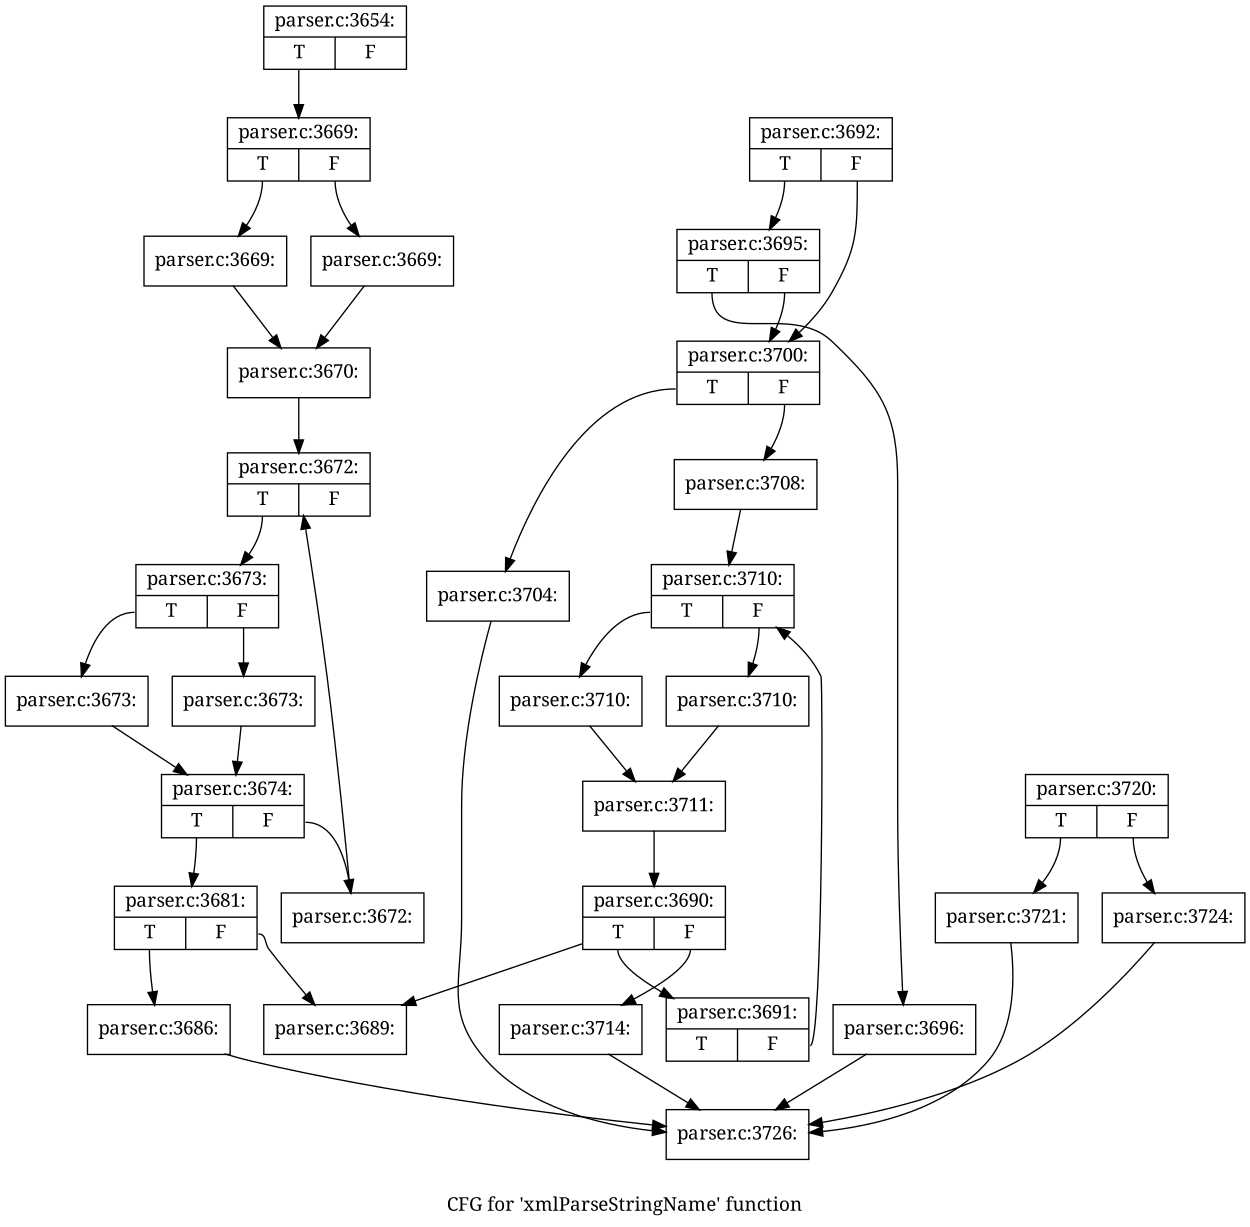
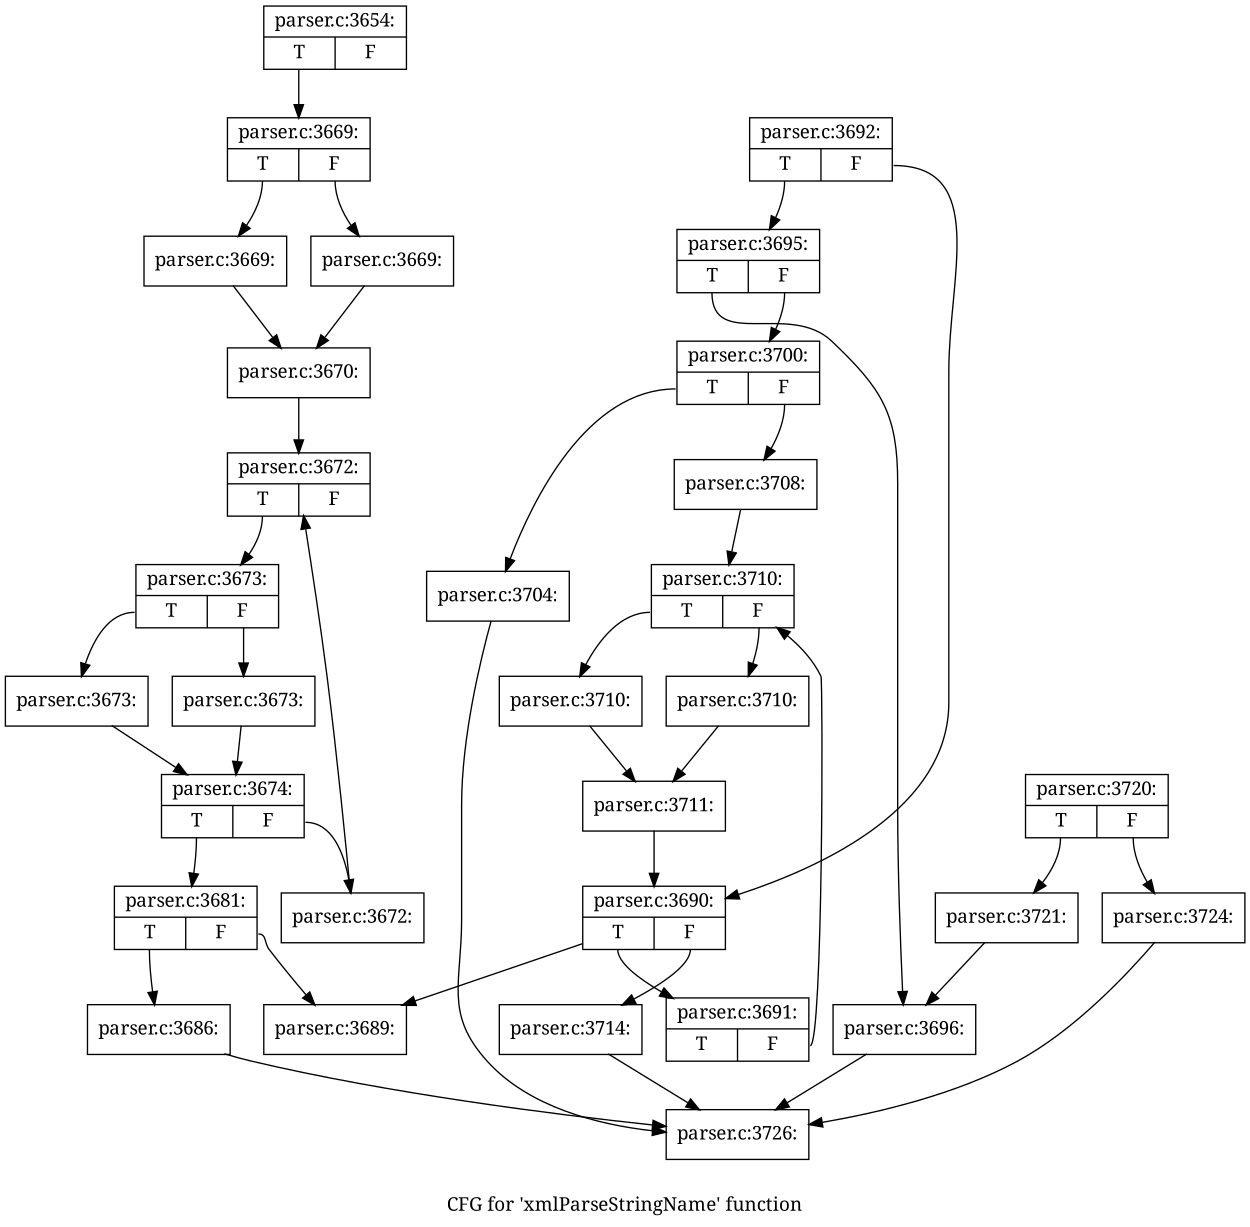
edge "parser.c:3692:" -> "parser.c:3700:": now "parser.c:3692:" -> "parser.c:3690:"
edge "parser.c:3721:" -> "parser.c:3726:": now "parser.c:3721:" -> "parser.c:3696:"
